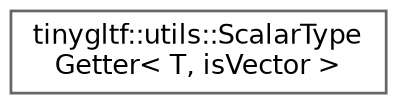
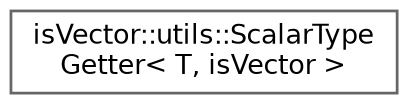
node "tinygltf::utils::ScalarType Getter< T, isVector >": label "tinygltf::utils::ScalarType Getter< T, isVector >" -> "isVector::utils::ScalarType Getter< T, isVector >"
